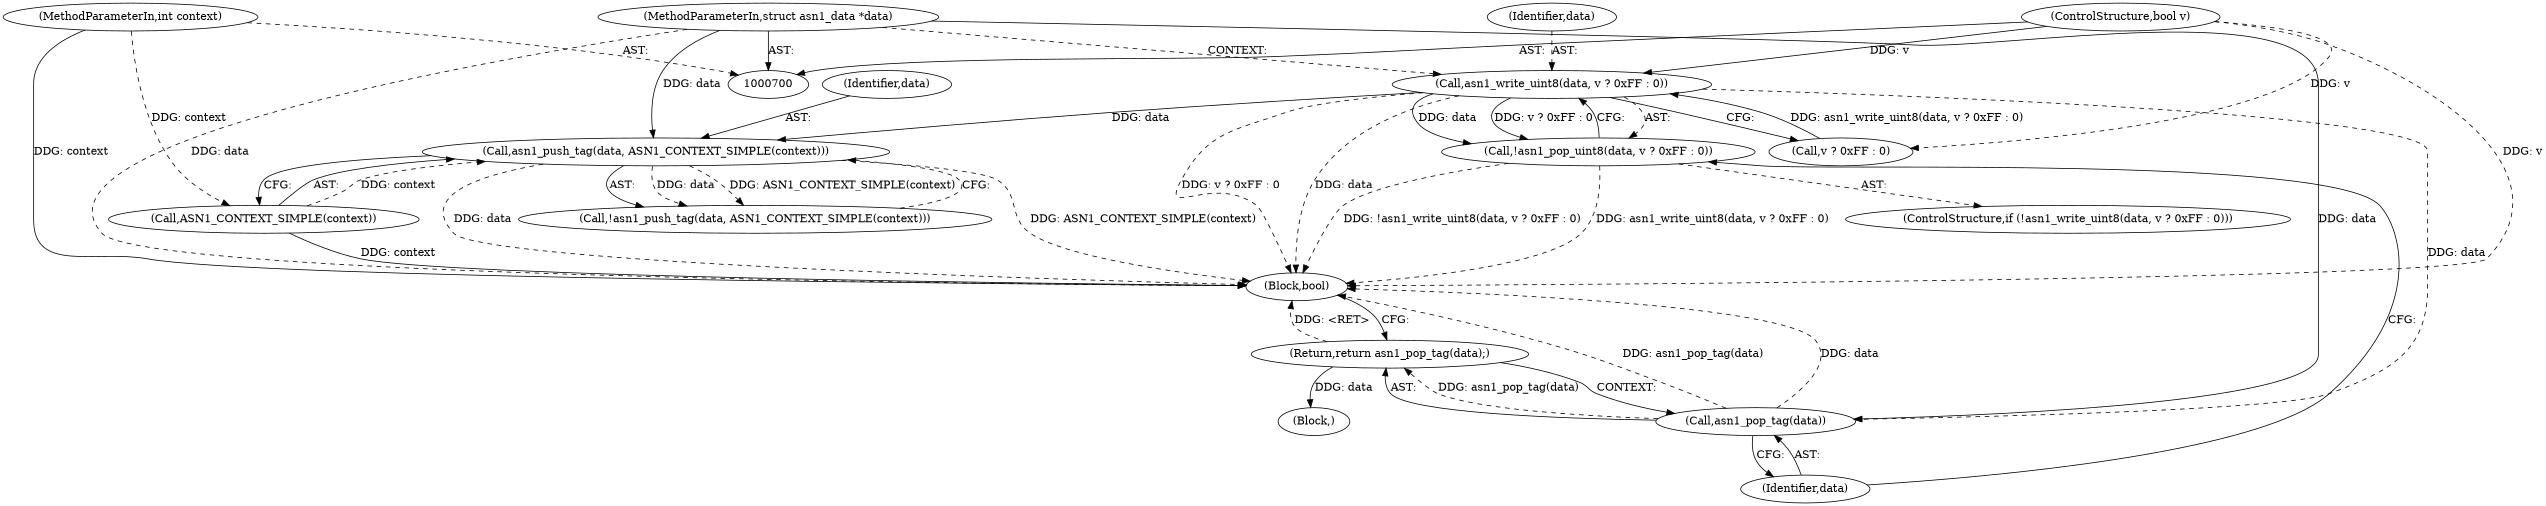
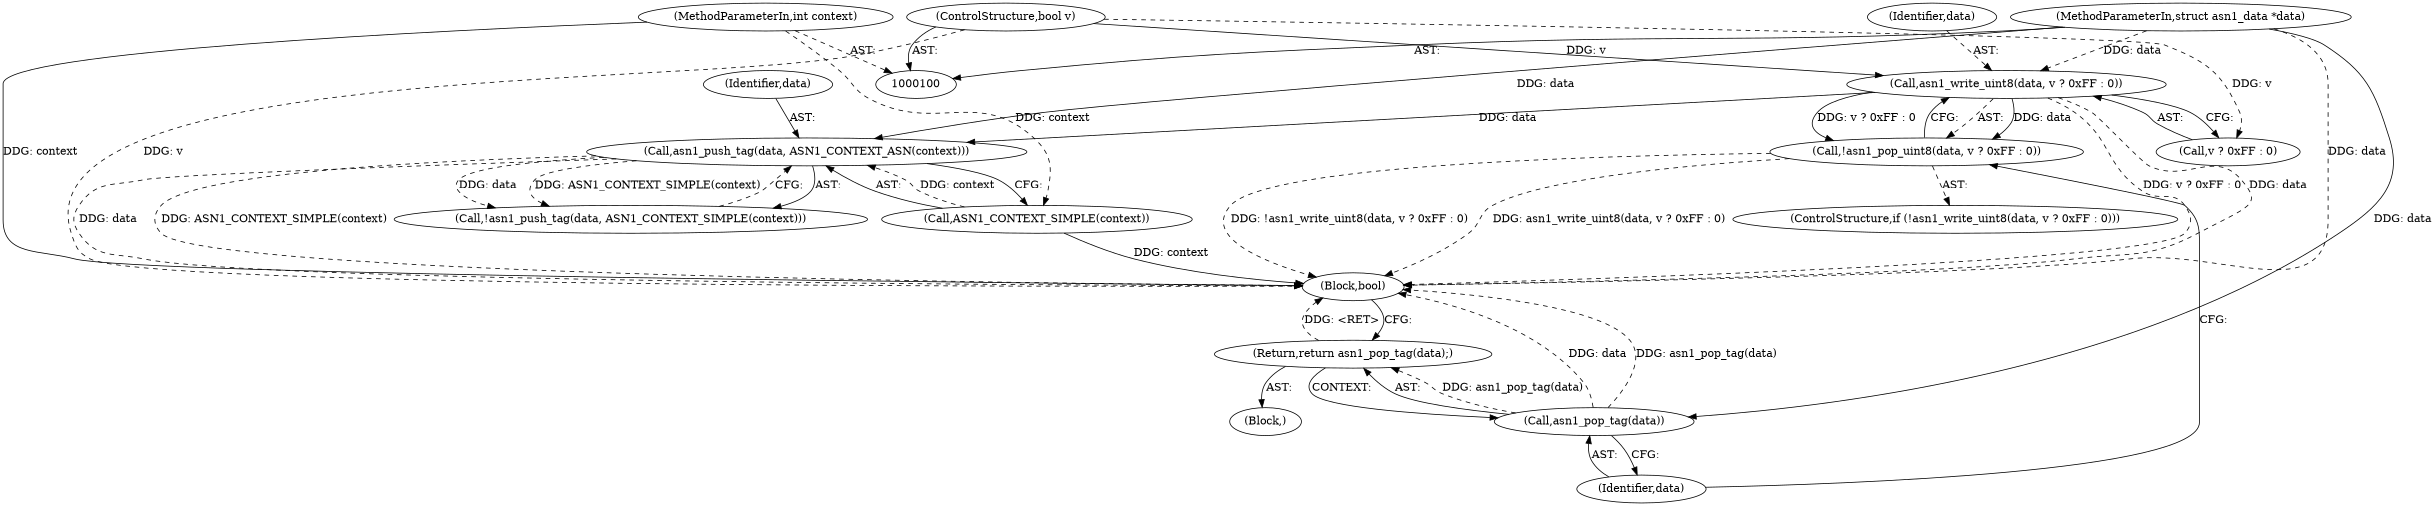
edge "(MethodParameterIn,struct asn1_data *data)" -> "(Call,asn1_write_uint8(data, v ? 0xFF : 0))": label "CONTEXT: " -> "DDG: data"
node "1000700": label "1000700" -> "1000100"
edge "(Call,v ? 0xFF : 0)" -> "(Call,asn1_write_uint8(data, v ? 0xFF : 0))": label "DDG: asn1_write_uint8(data, v ? 0xFF : 0)" -> "AST: "
node "(Call,asn1_push_tag(data, ASN1_CONTEXT_SIMPLE(context)))": label "(Call,asn1_push_tag(data, ASN1_CONTEXT_SIMPLE(context)))" -> "(Call,asn1_push_tag(data, ASN1_CONTEXT_ASN(context)))"
edge "(Call,asn1_write_uint8(data, v ? 0xFF : 0))" -> "(Call,asn1_pop_tag(data))": removed, label "DDG: data"
edge "(Return,return asn1_pop_tag(data);)" -> "(Block,)": label "DDG: data" -> "AST: "
